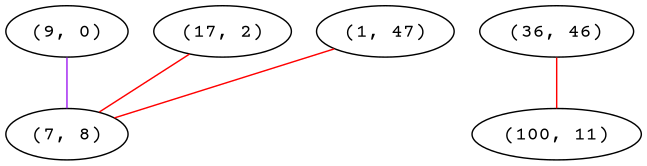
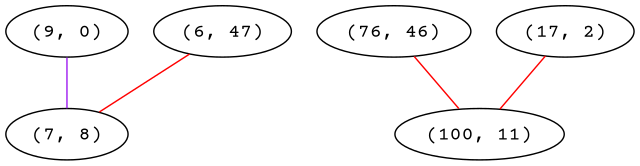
node "(1, 47)": label "(1, 47)" -> "(6, 47)"
node "(36, 46)": label "(36, 46)" -> "(76, 46)"
edge "(17, 2)" -- "(7, 8)": now "(17, 2)" -- "(100, 11)"
